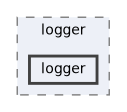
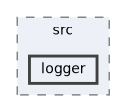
cluster "logger": label "logger" -> "src"
